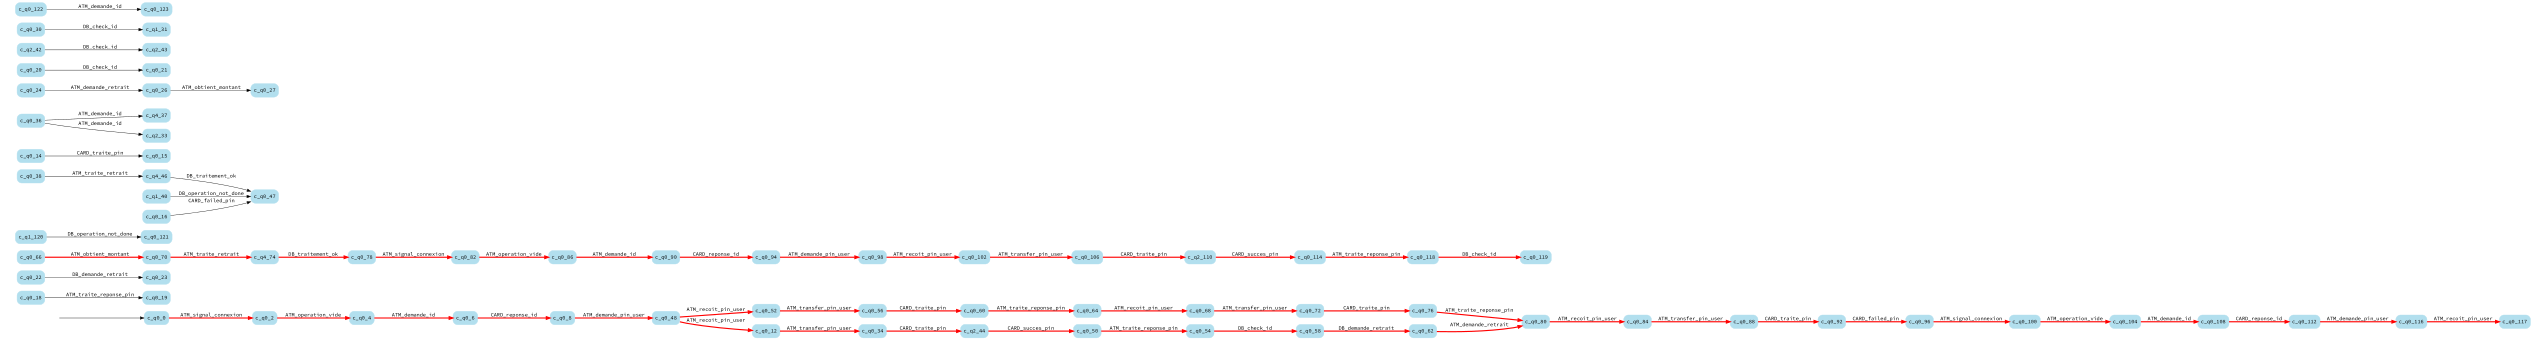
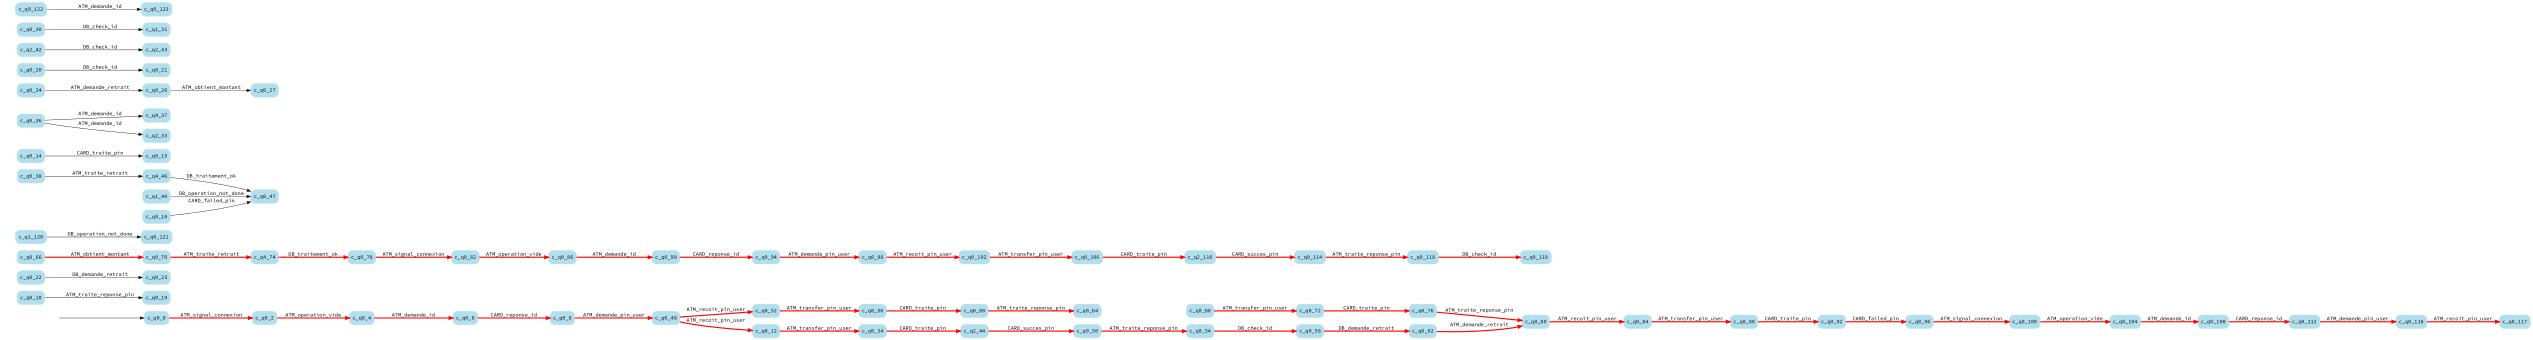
edge "c_q0_64" -> "c_q0_68": removed, label "ATM_recoit_pin_user"
